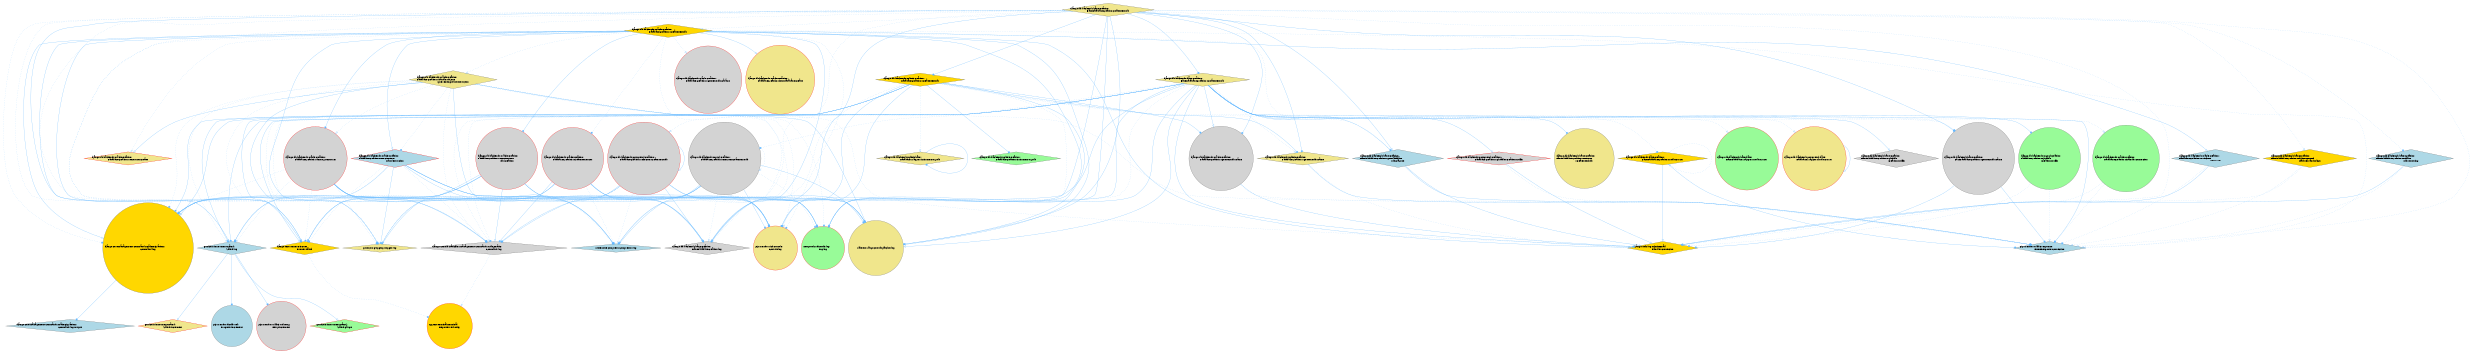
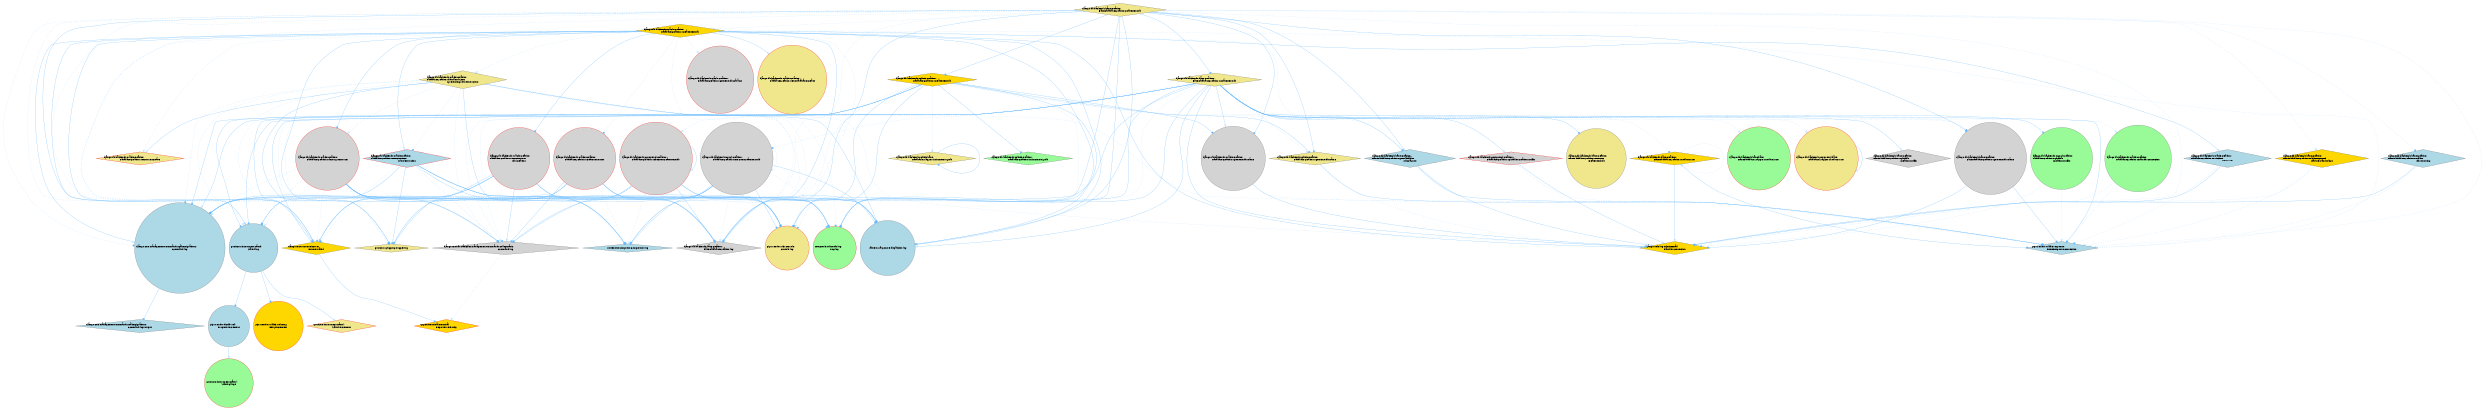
node "django.core.management.commands.makemigrations. Command.log": fillcolor gold -> lightblue
node "gunicorn.instrument.statsd. Statsd.log": shape diamond -> circle
node "waitress.wasyncore.dispatcher.log": fillcolor khaki -> lightblue
edge "gunicorn.instrument.statsd. Statsd.log" -> "gunicorn.instrument.statsd. Statsd.gauge": now "pip._vendor.distlib.util. Progress.increment" -> "gunicorn.instrument.statsd. Statsd.gauge"
edge "django.test.runner.Discover Runner.statsd" -> "_pytest.terminal.Terminal Reporter.verbosity": style dotted -> solid
node "pip._vendor.urllib3.util.retry. Retry.increment": fillcolor lightgrey -> gold
node "gunicorn.instrument.statsd. Statsd.gauge": shape diamond -> circle
node "_pytest.terminal.Terminal Reporter.verbosity": shape circle -> diamond
